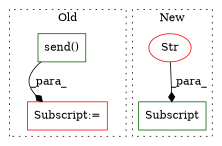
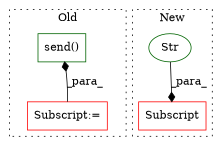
node "Str": color red -> darkgreen
edge "send()" -> "Subscript:=": reversed
node "Subscript": color darkgreen -> red
